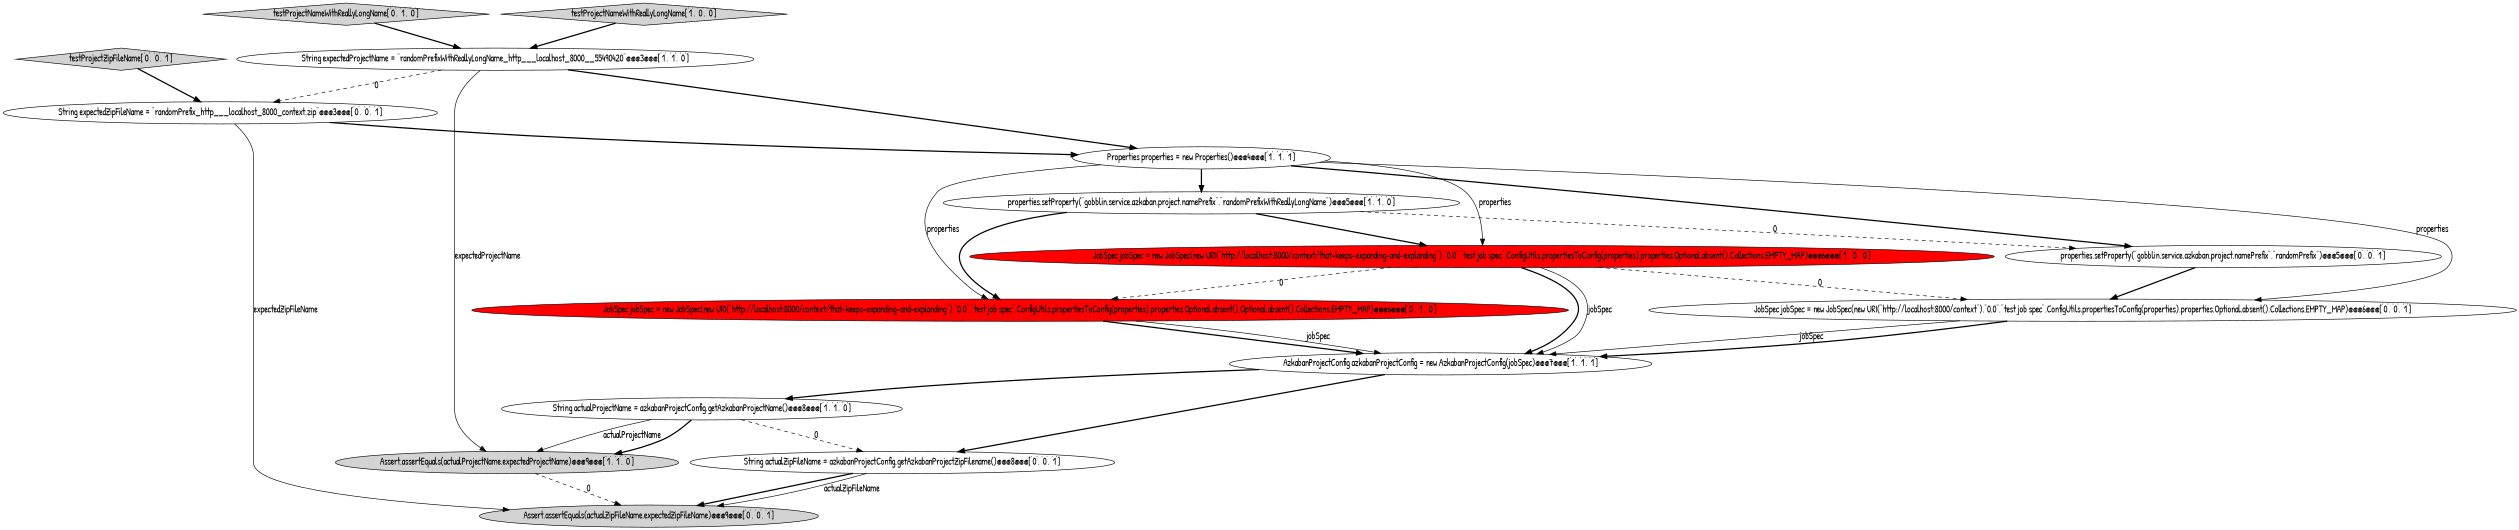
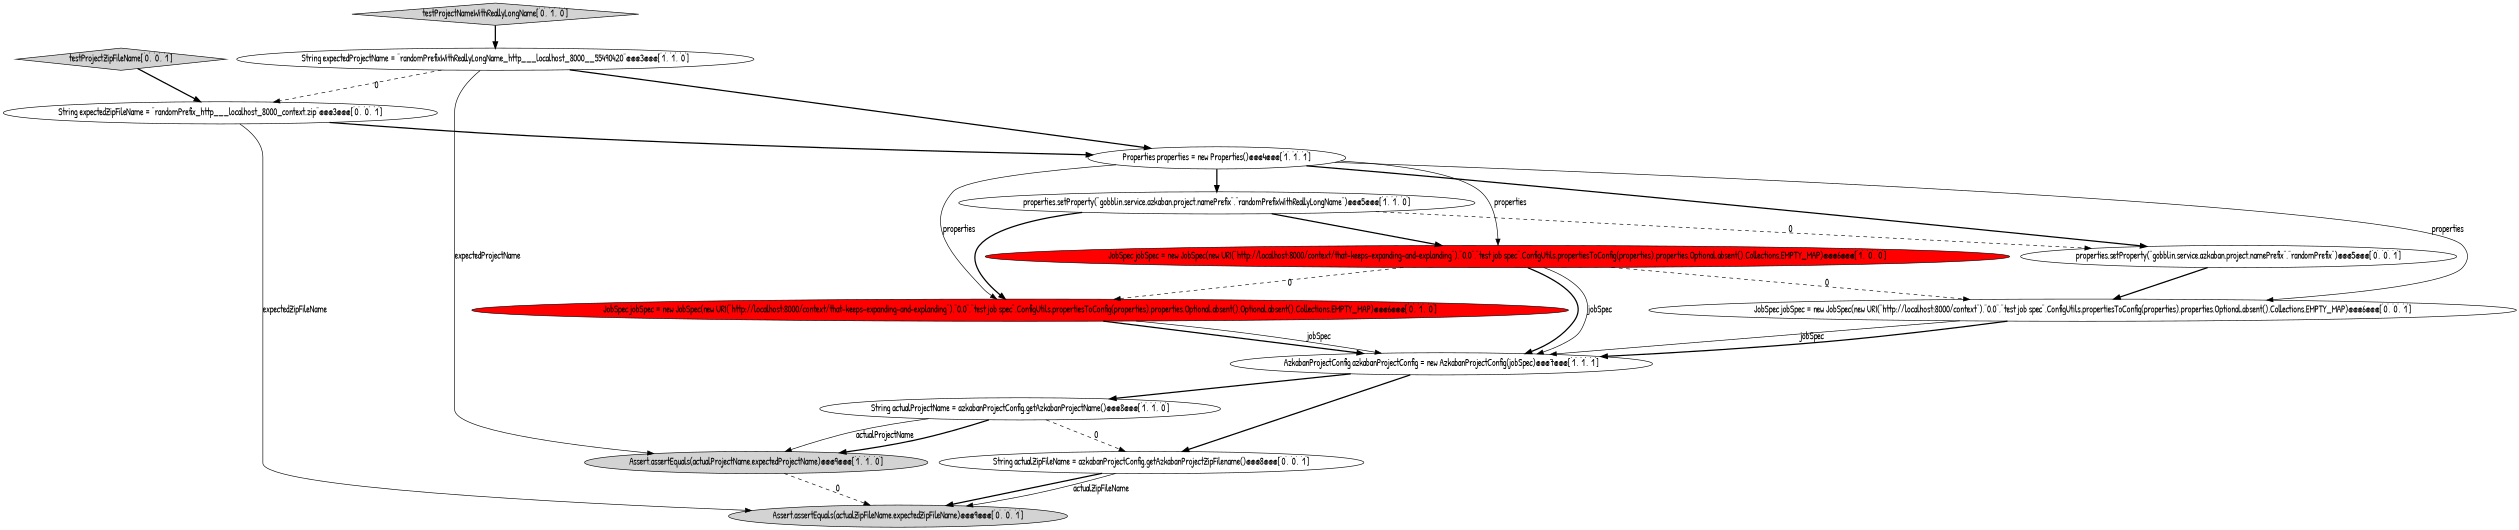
node "testProjectNameWithReallyLongName['1', '0', '0']": removed
